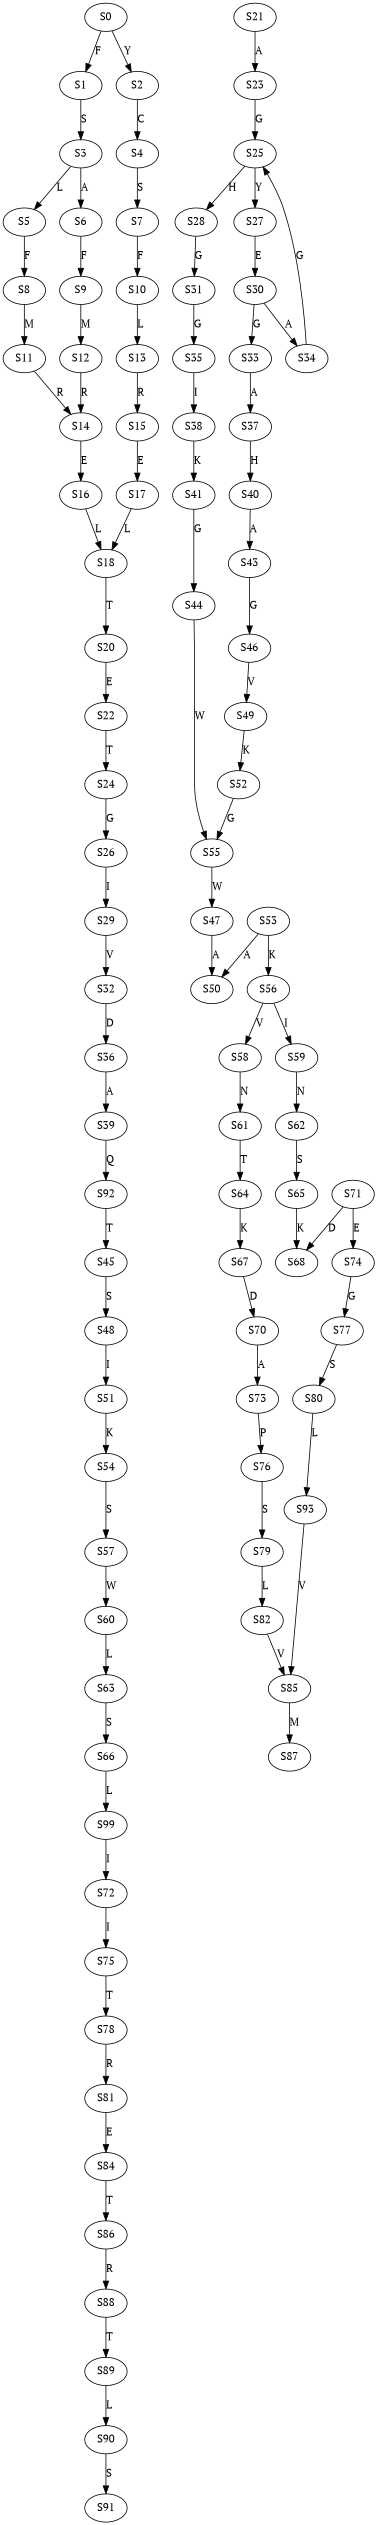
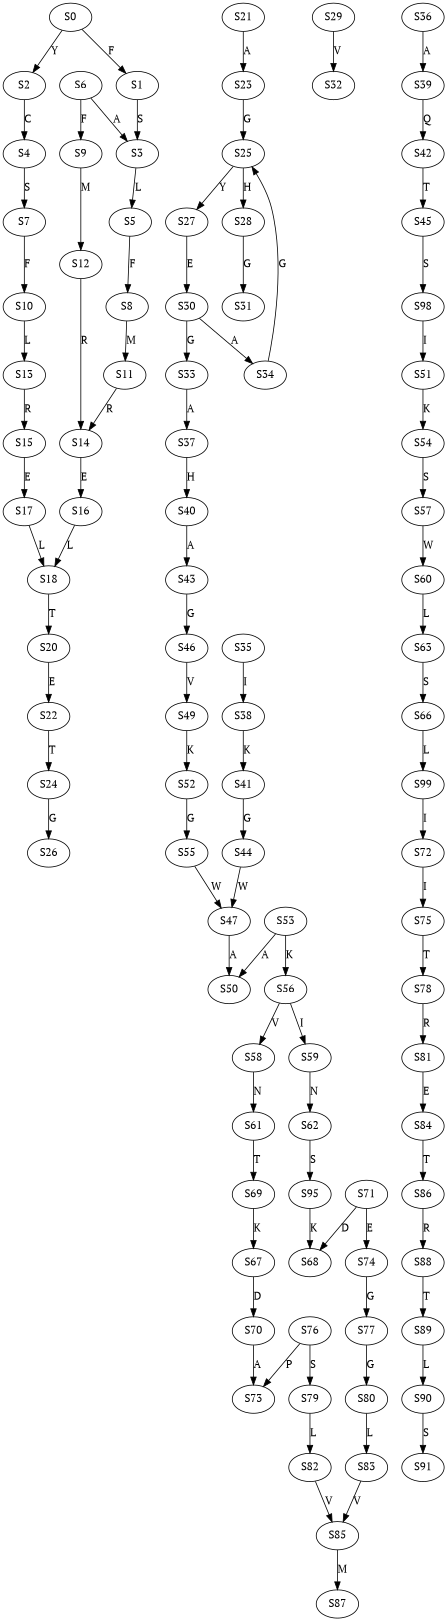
edge "S3" -> "S6": reversed
edge "S31" -> "S35": removed, label "G"
edge "S44" -> "S55": now "S44" -> "S47"
edge "S26" -> "S29": removed, label "I"
edge "S32" -> "S36": removed, label "D"
node "S92": label "S92" -> "S42"
node "S64": label "S64" -> "S69"
node "S65": label "S65" -> "S95"
node "S48": label "S48" -> "S98"
edge "S77" -> "S80": label "S" -> "G"
edge "S73" -> "S76": reversed
node "S93": label "S93" -> "S83"
